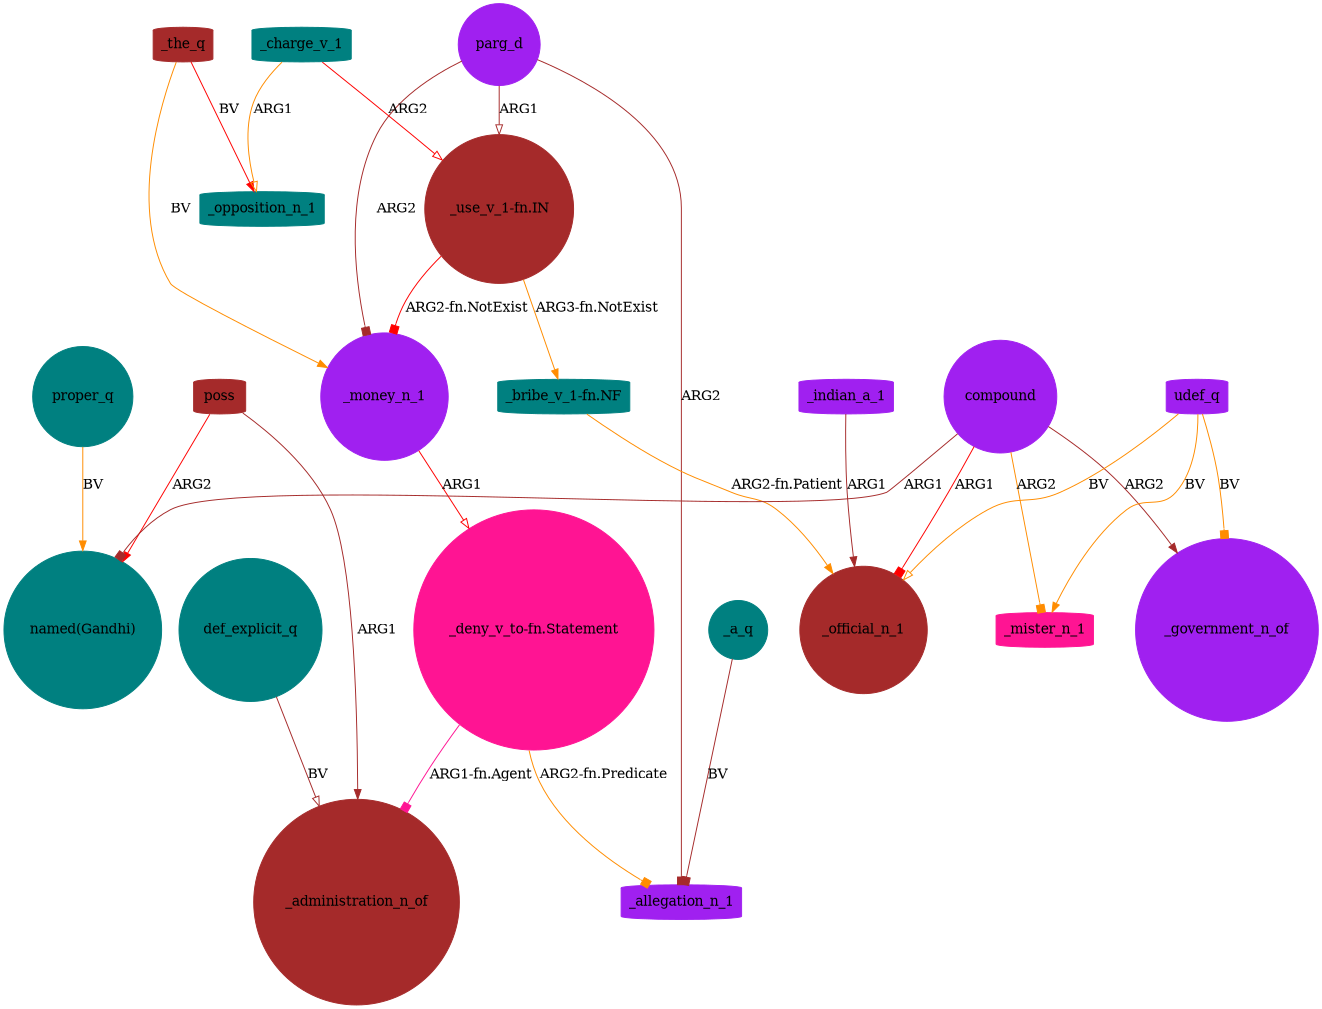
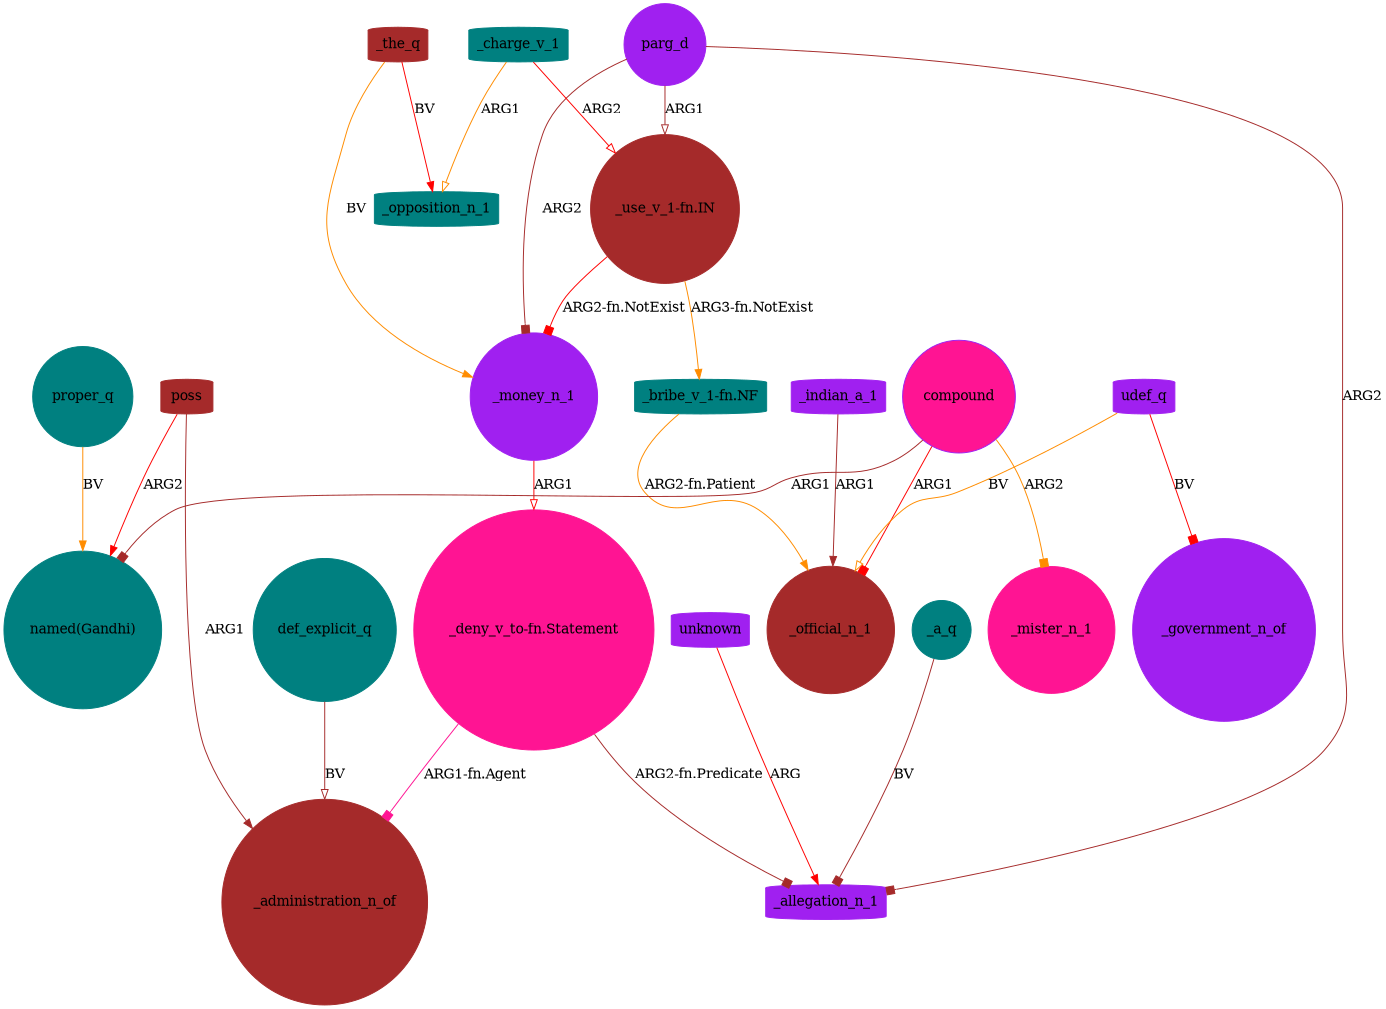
node "compound": fillcolor purple -> deeppink
edge "udef_q" -> "_government_n_of": color darkorange -> red
edge "compound" -> "_government_n_of": removed, label "ARG2"
edge "udef_q" -> "_mister_n_1": removed, label "BV"
node "unknown": added
node "_mister_n_1": shape cylinder -> circle
edge "_deny_v_to-fn.Statement" -> "_allegation_n_1": color darkorange -> brown
